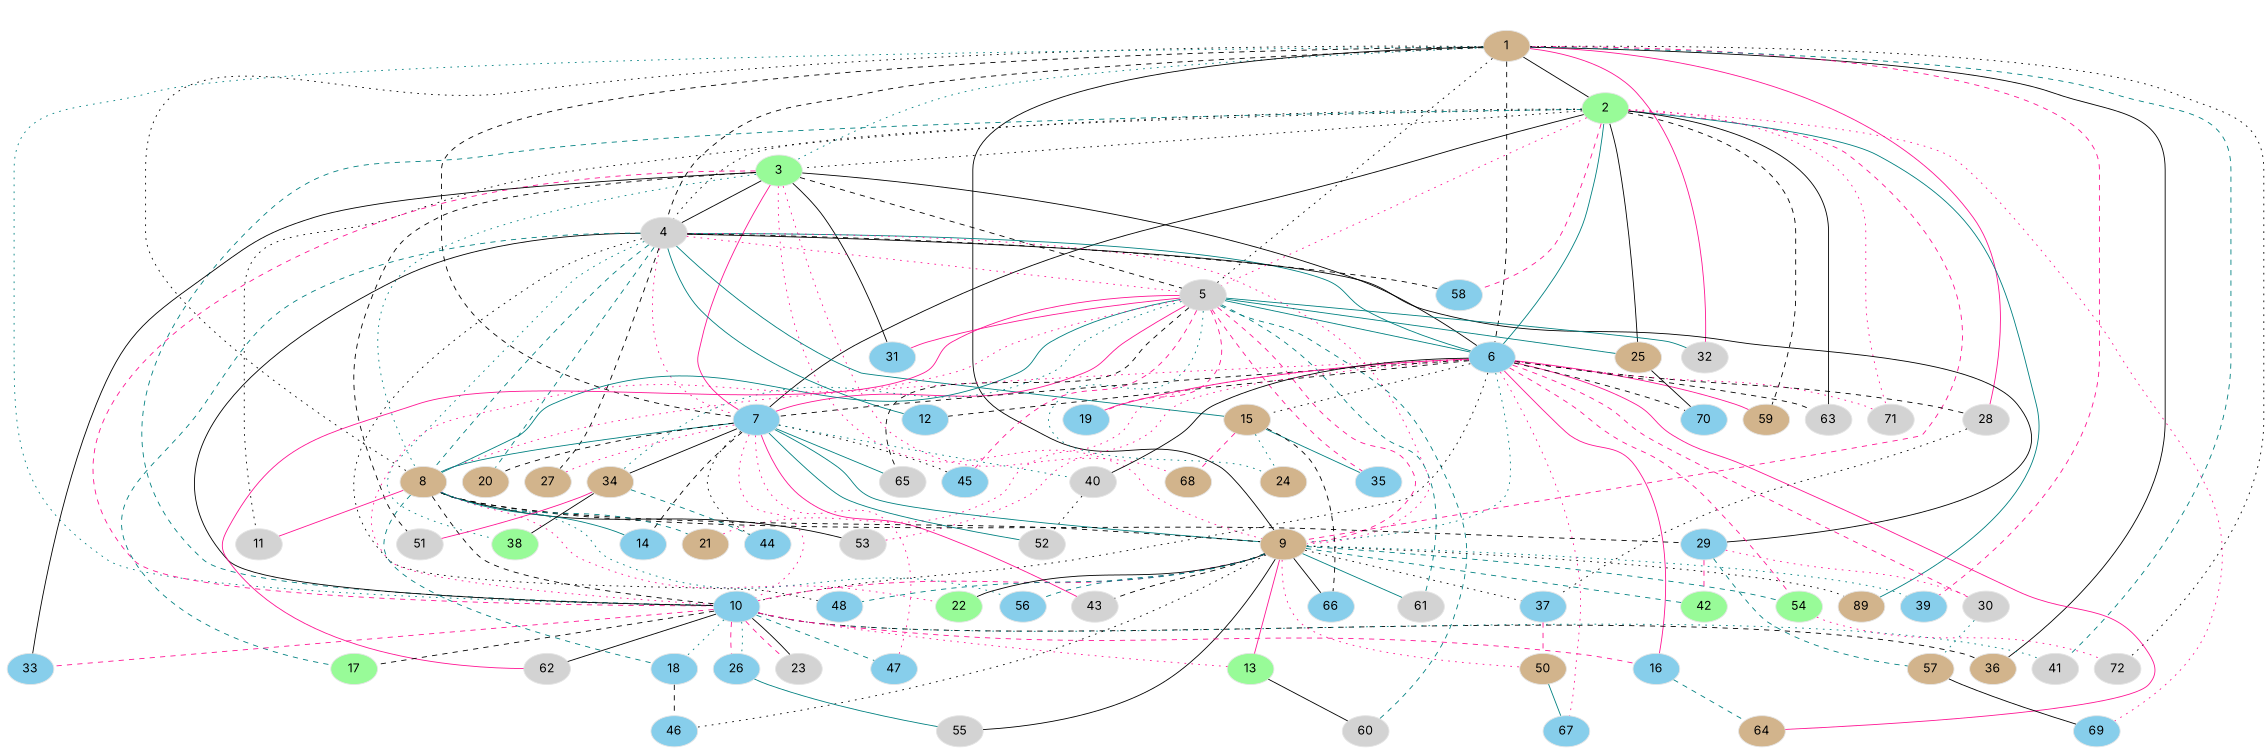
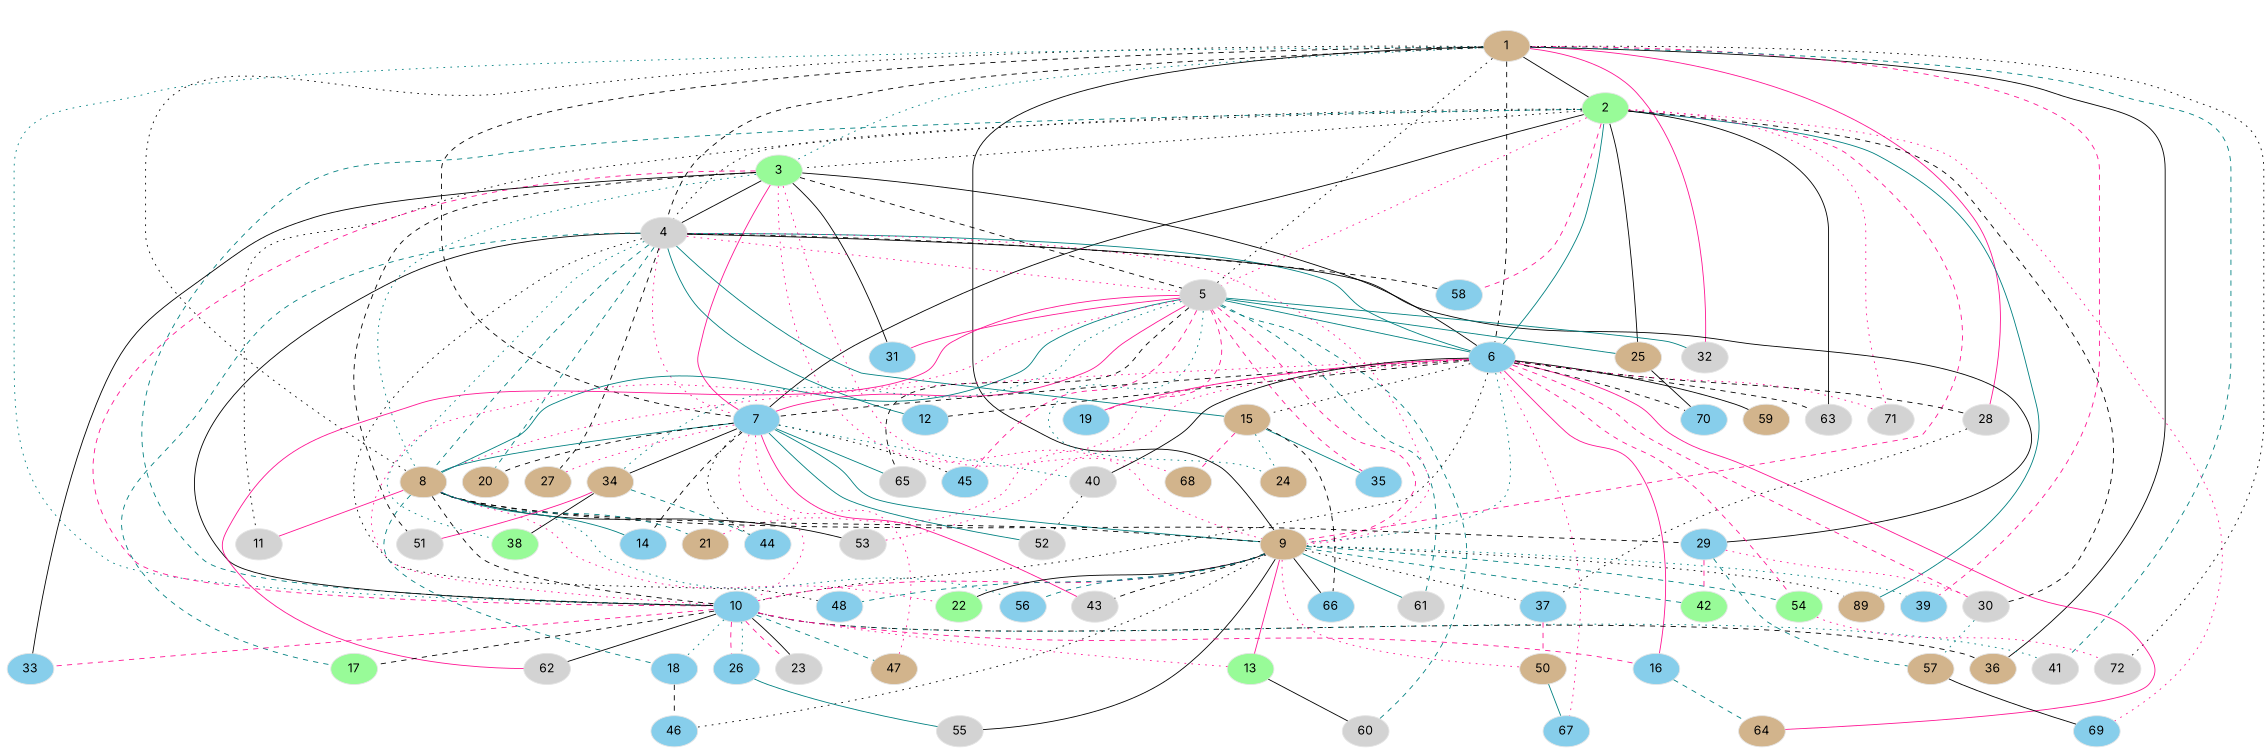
edge "2" -- "59": now "2" -- "30"
edge "6" -- "59": color deeppink -> black
node "47": fillcolor skyblue -> tan
